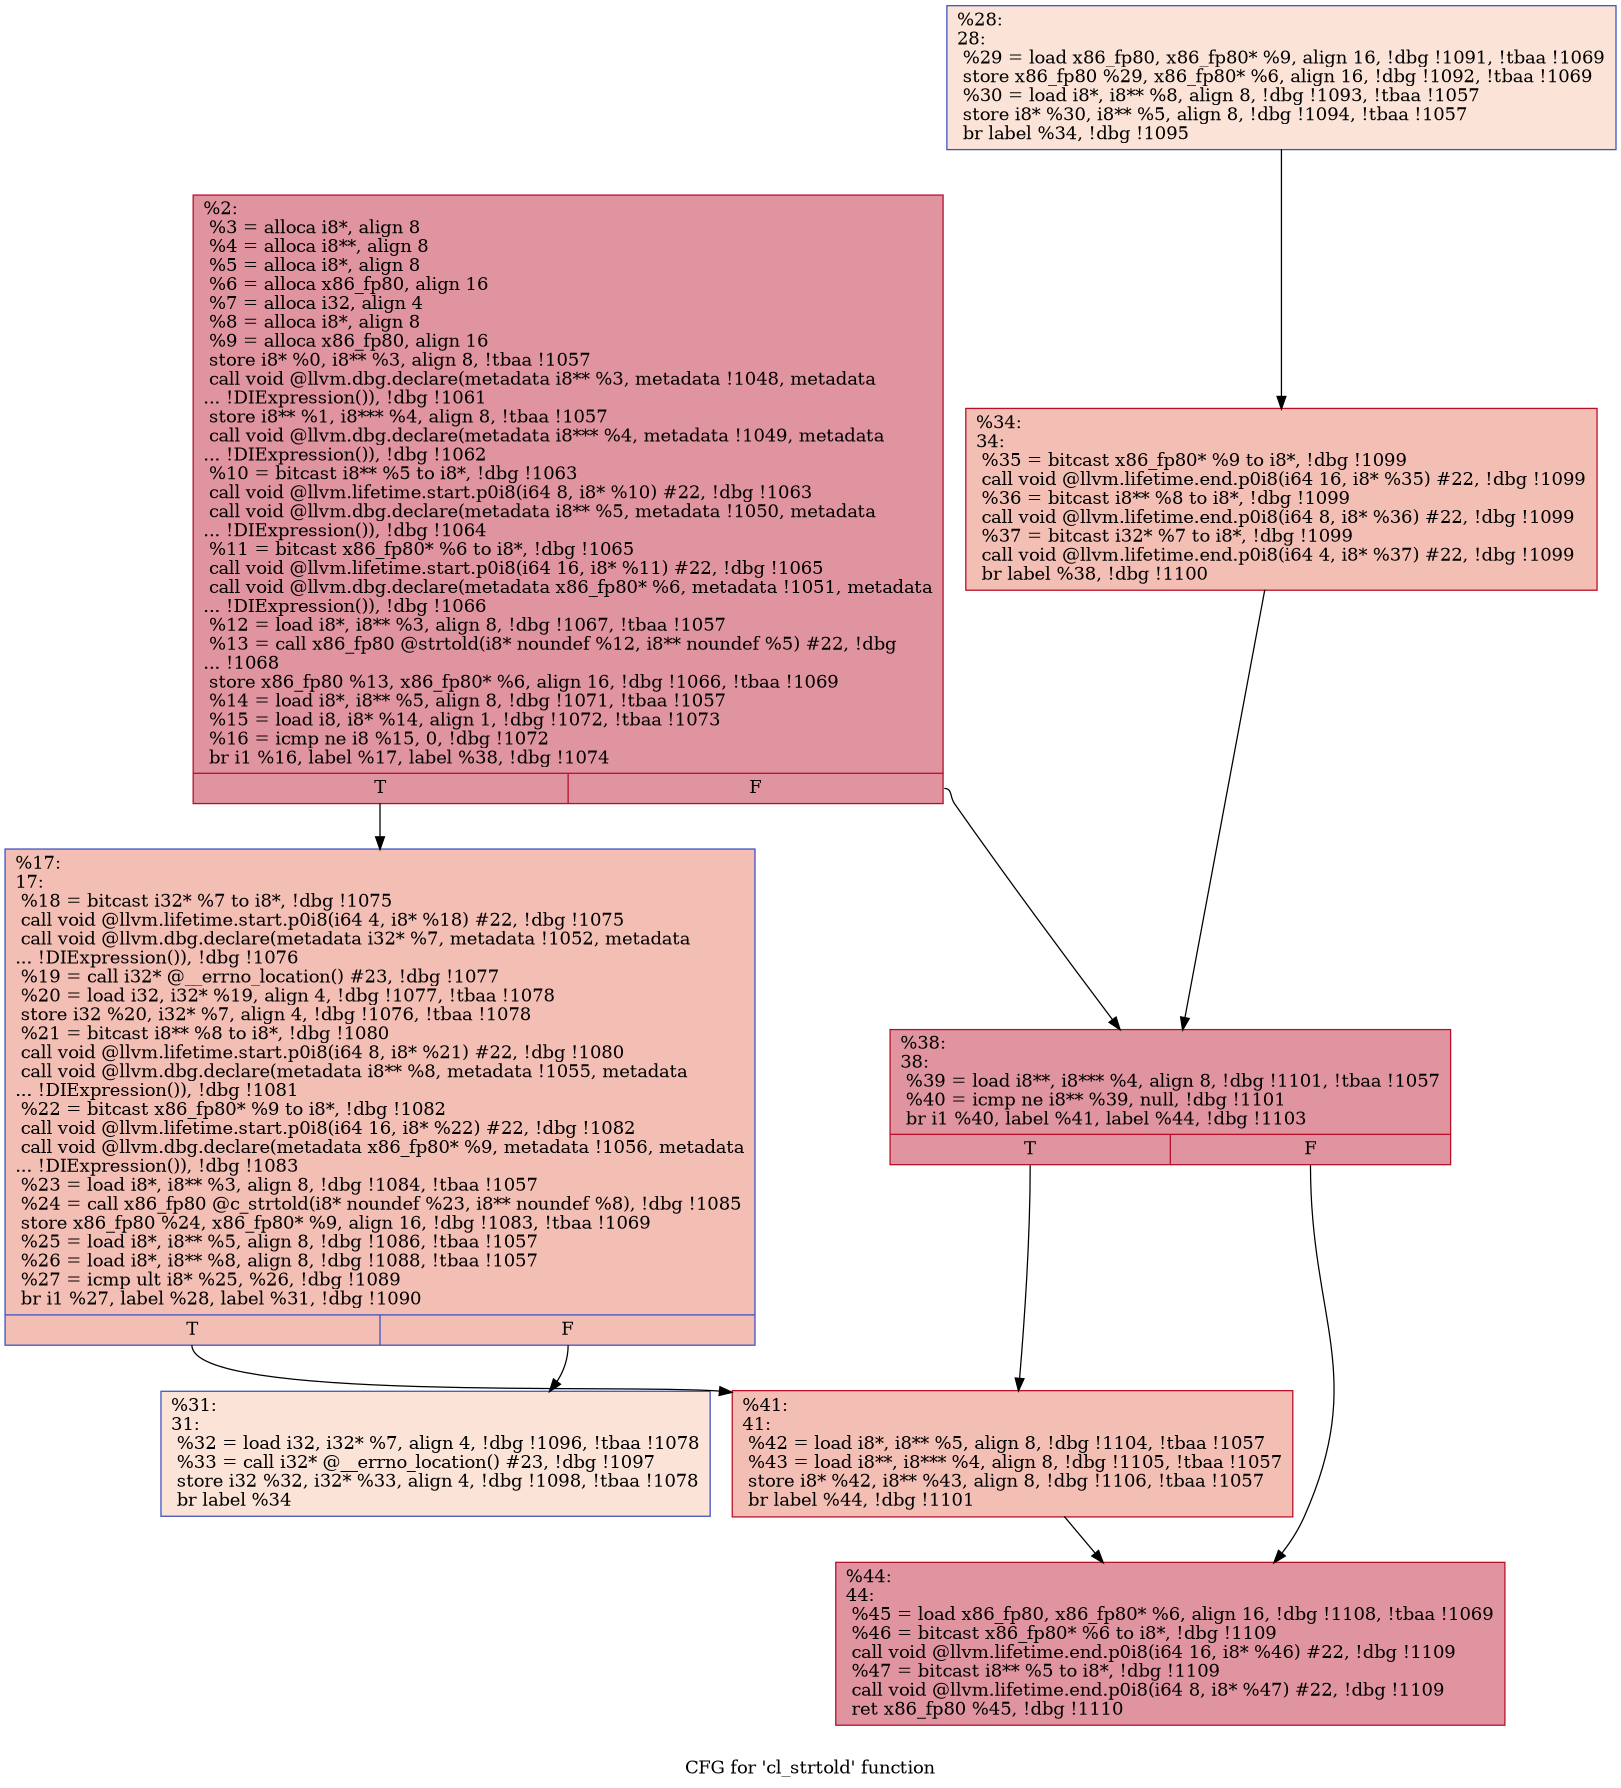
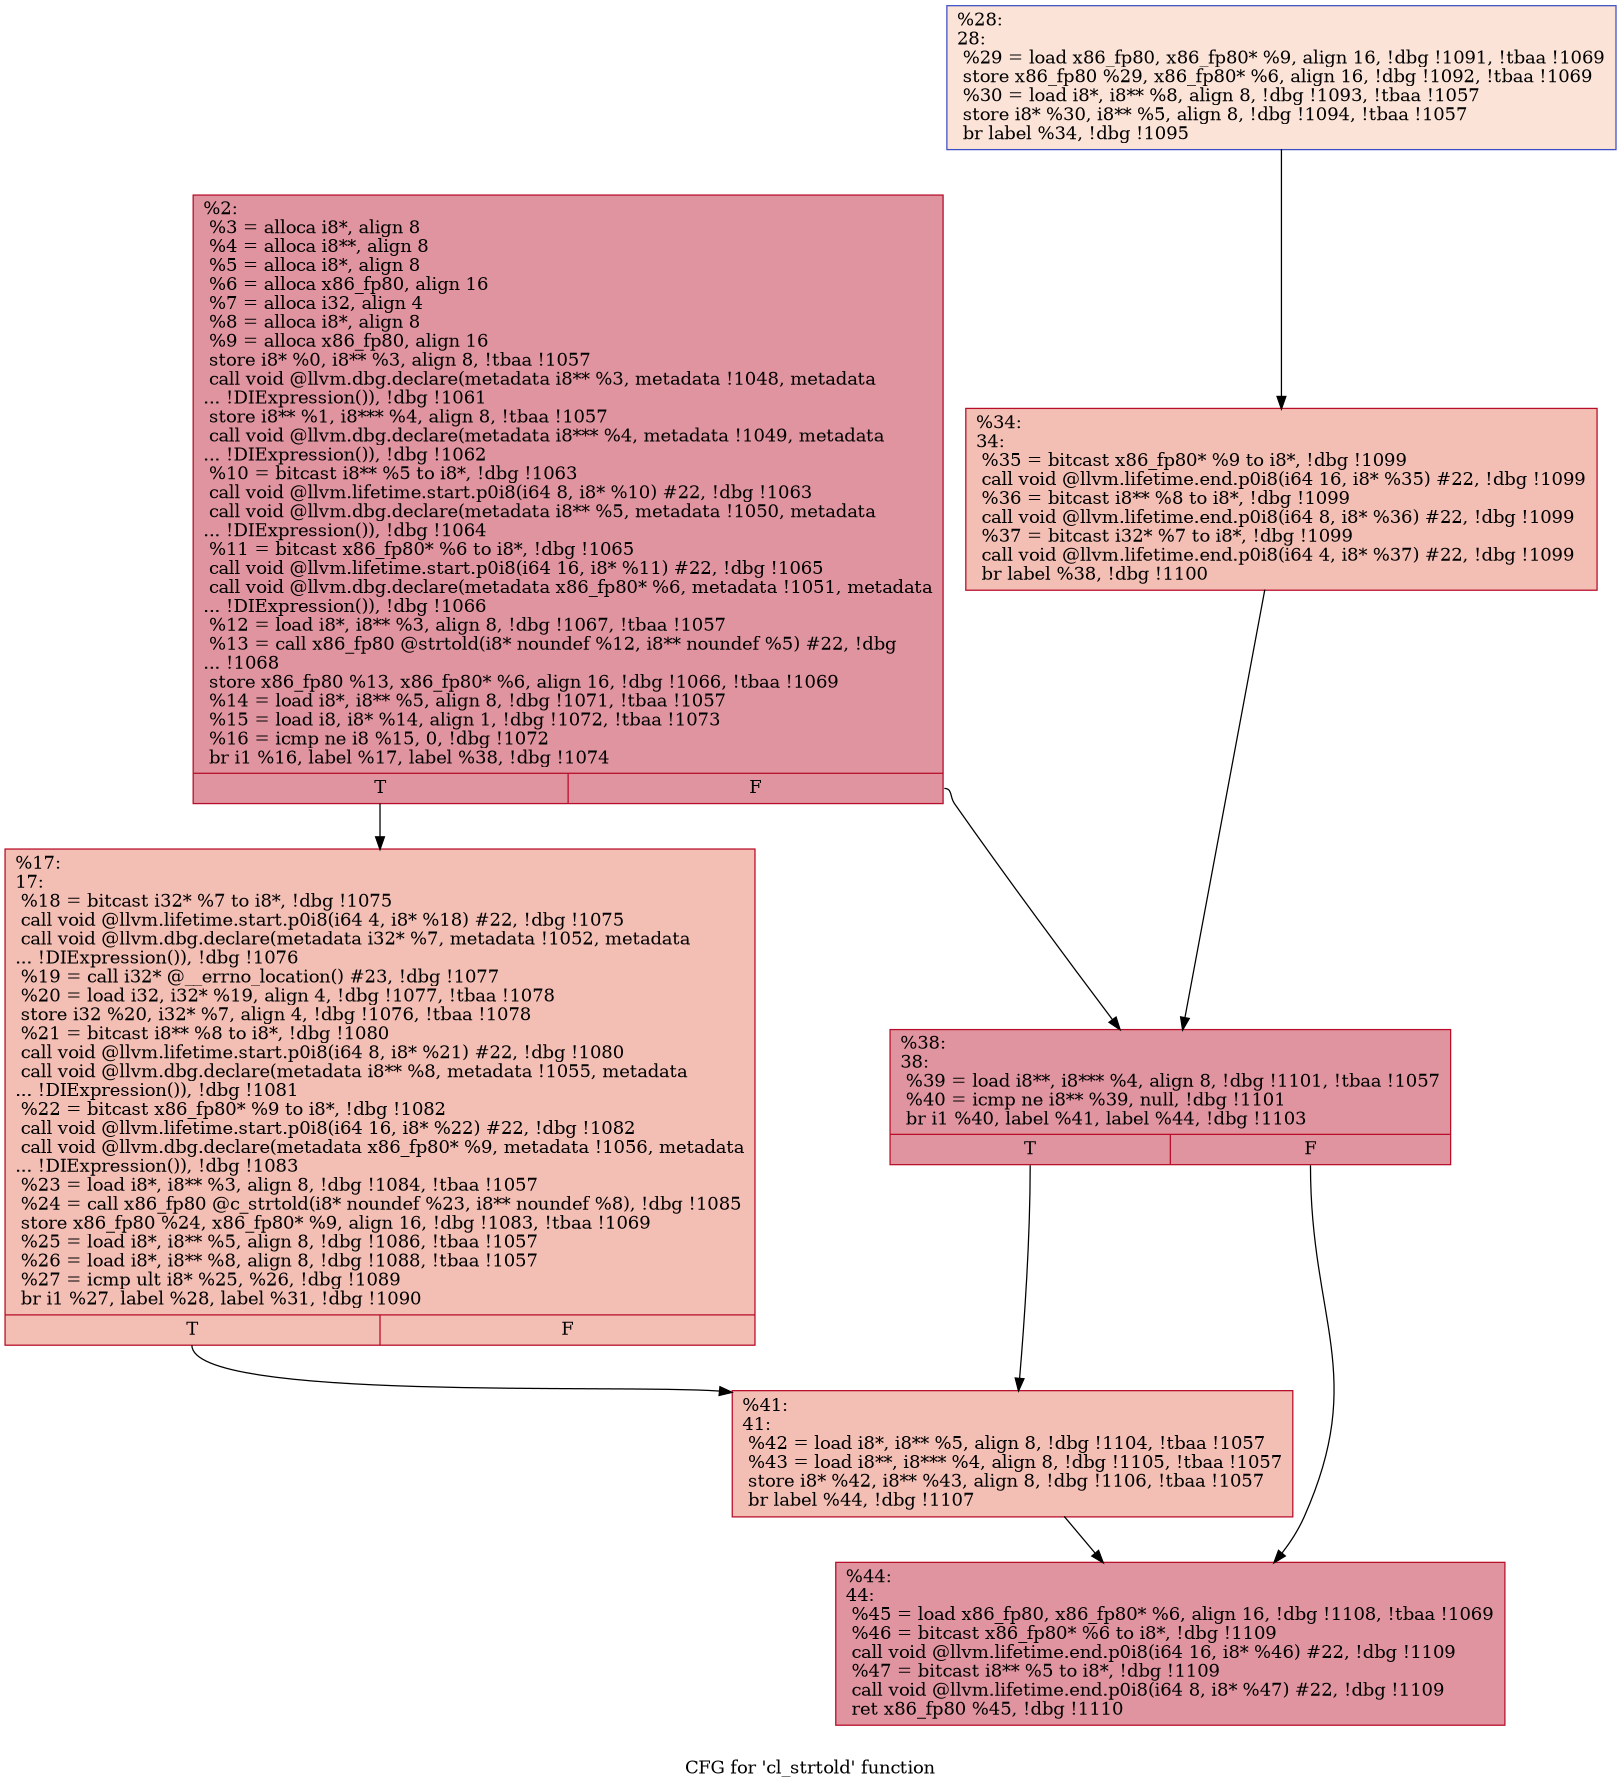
node "%17:": color #3d50c3ff -> #b70d28ff
node "%31:": removed
node "%41:": text "br label %44, !dbg !1101" -> "br label %44, !dbg !1107"
